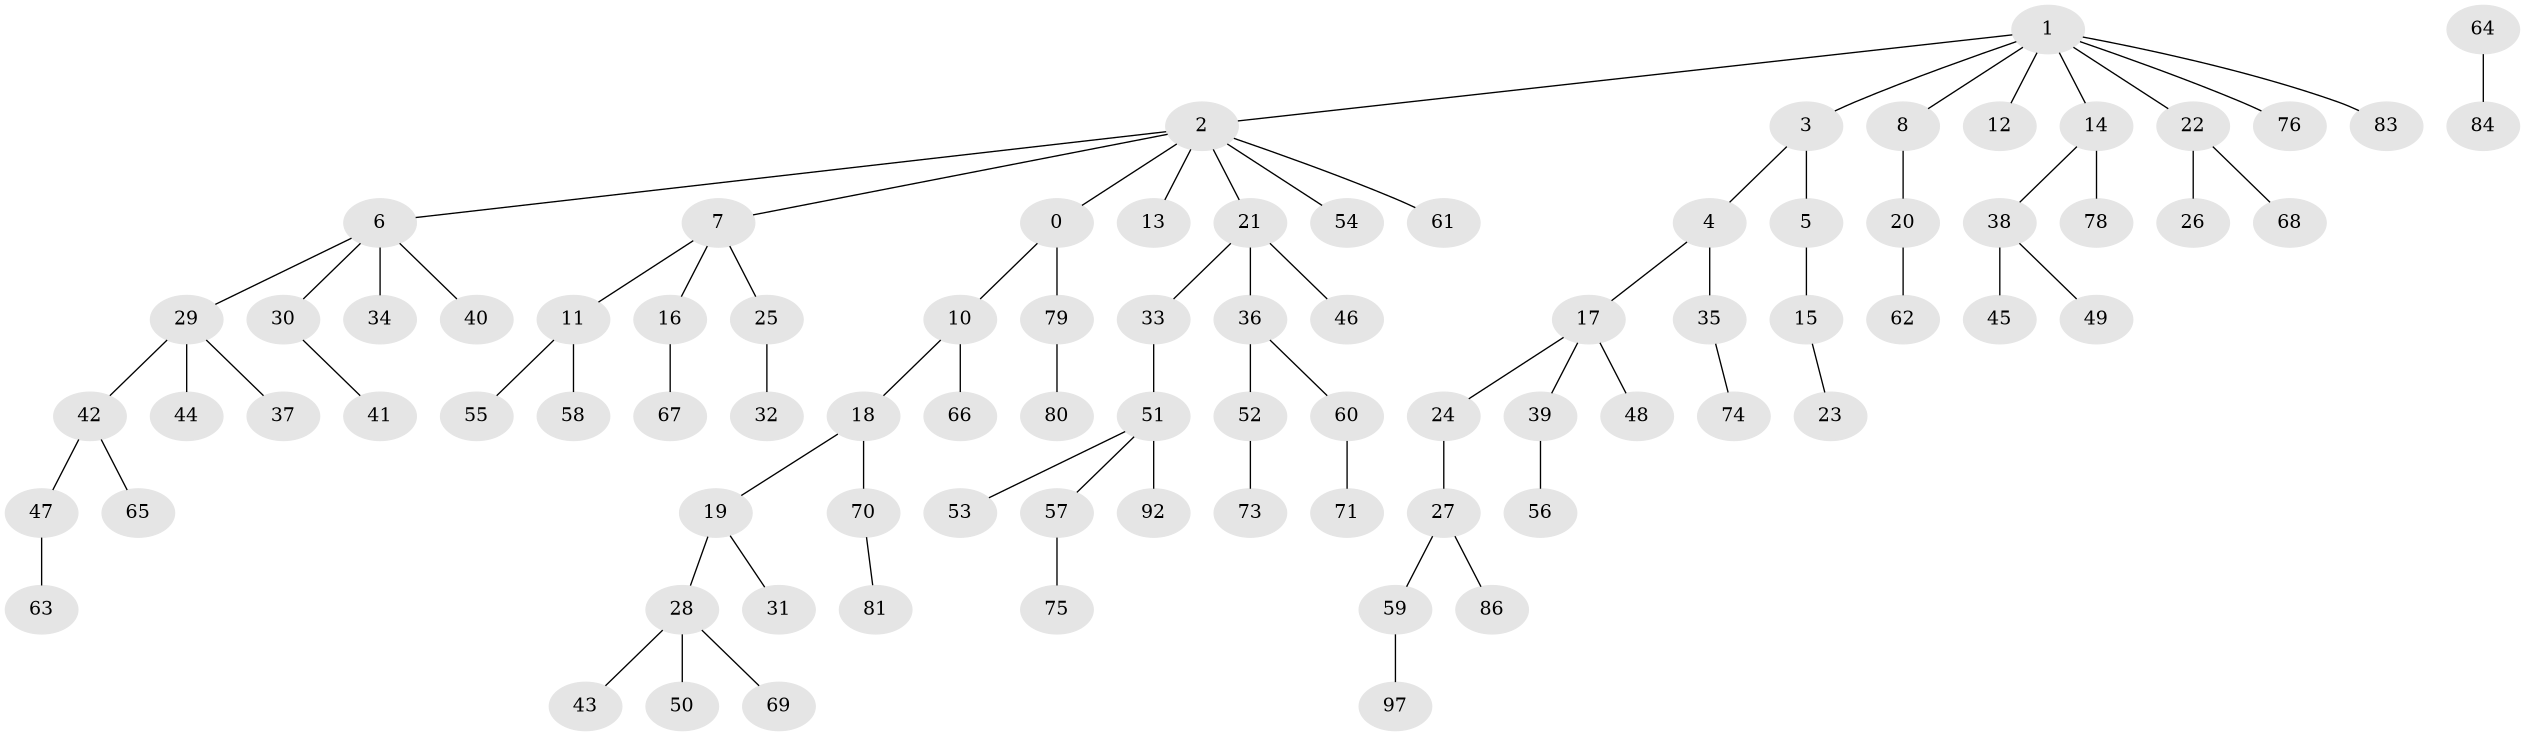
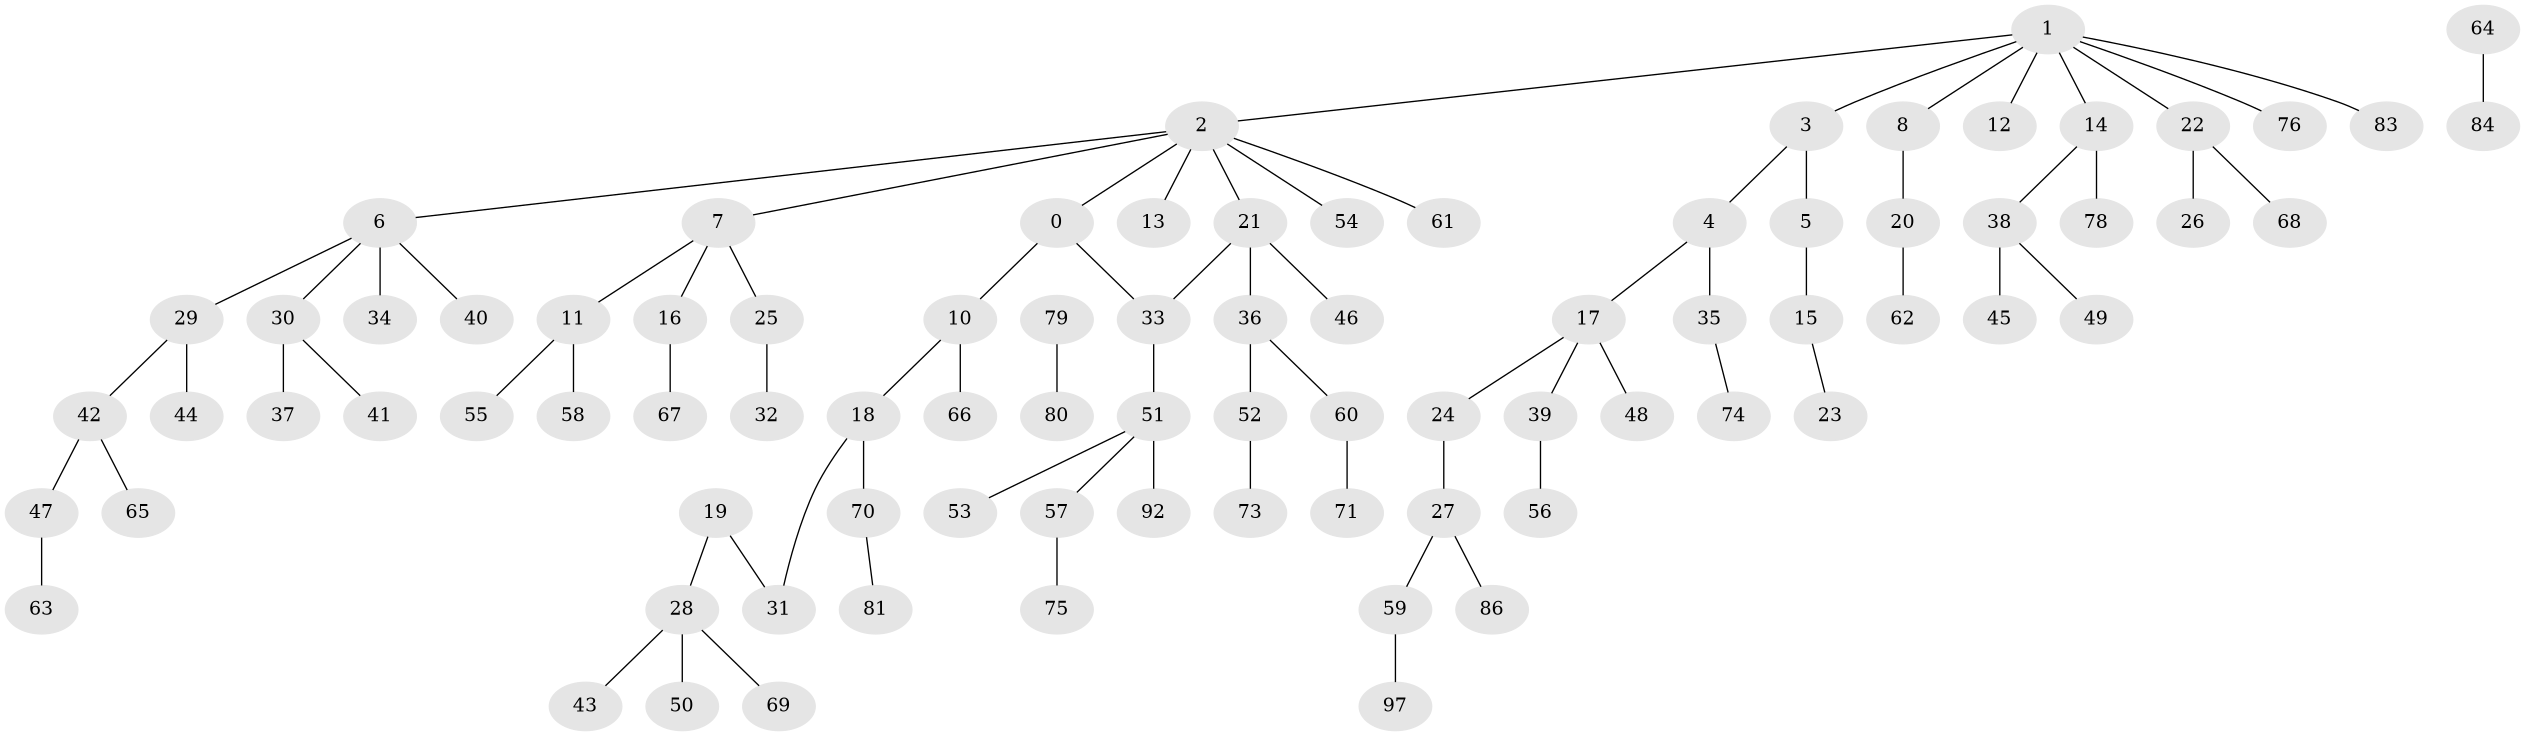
edge "0" -- "79": now "0" -- "33"
edge "29" -- "37": now "30" -- "37"
edge "18" -- "19": now "18" -- "31"
